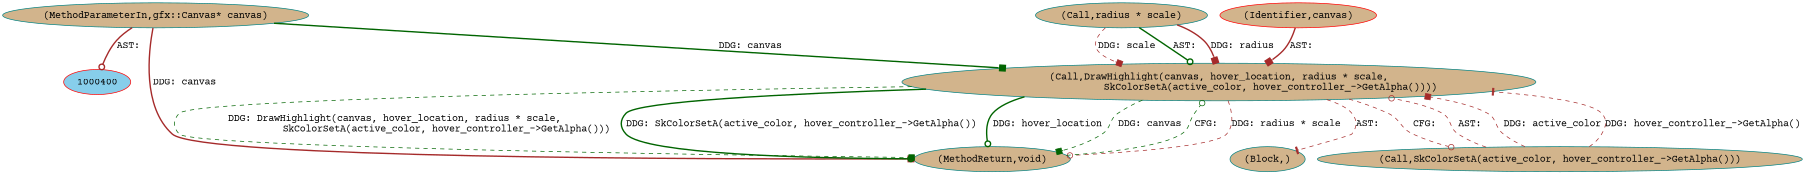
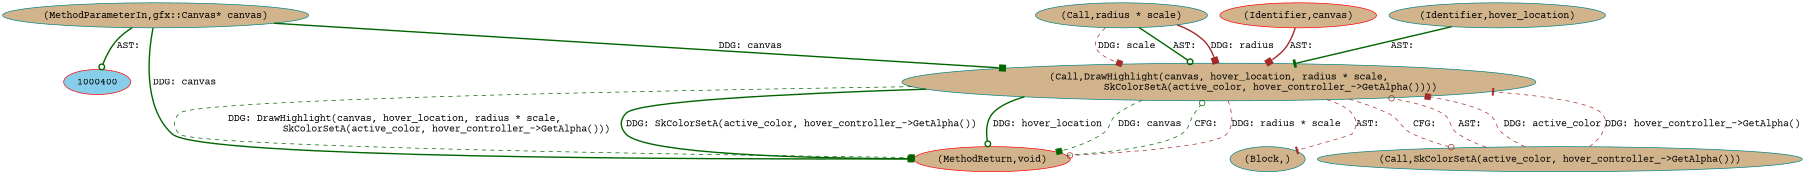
node "(Identifier,hover_location)": added
edge "(MethodParameterIn,gfx::Canvas* canvas)" -> "1000400": color brown -> darkgreen
edge "(MethodParameterIn,gfx::Canvas* canvas)" -> "(MethodReturn,void)": color brown -> darkgreen
node "(MethodReturn,void)": color teal -> red
